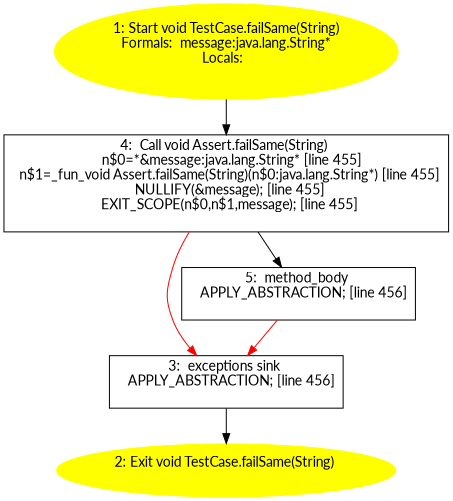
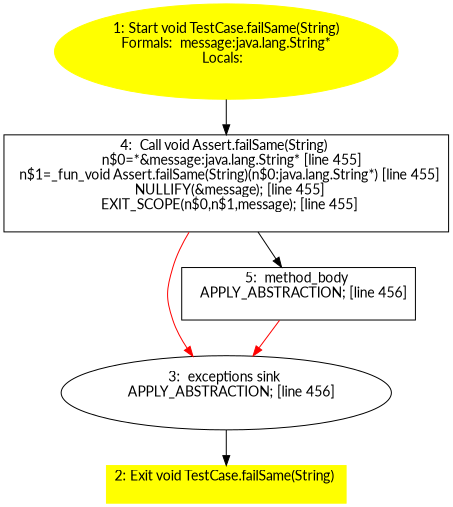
node "3:  exceptions sink APPLY_ABSTRACTION; [line 456]": shape box -> ellipse
node "2: Exit void TestCase.failSame(String)": shape ellipse -> box
